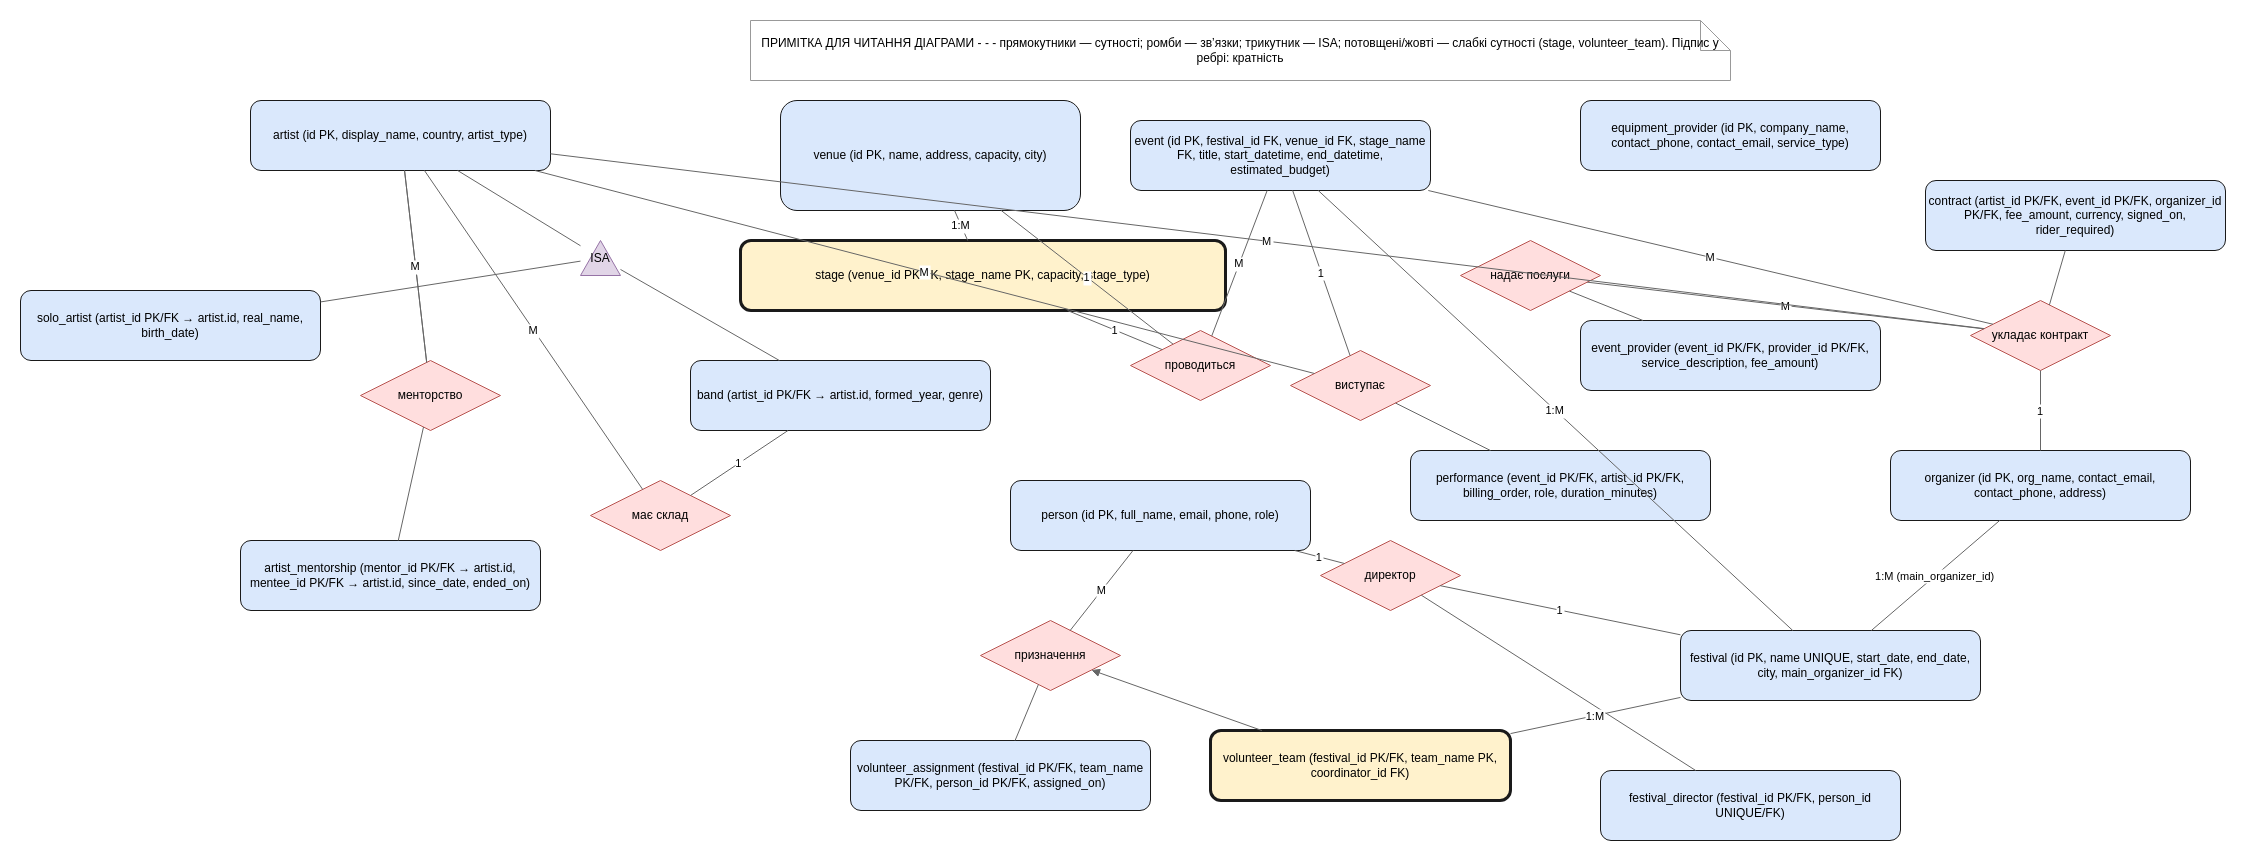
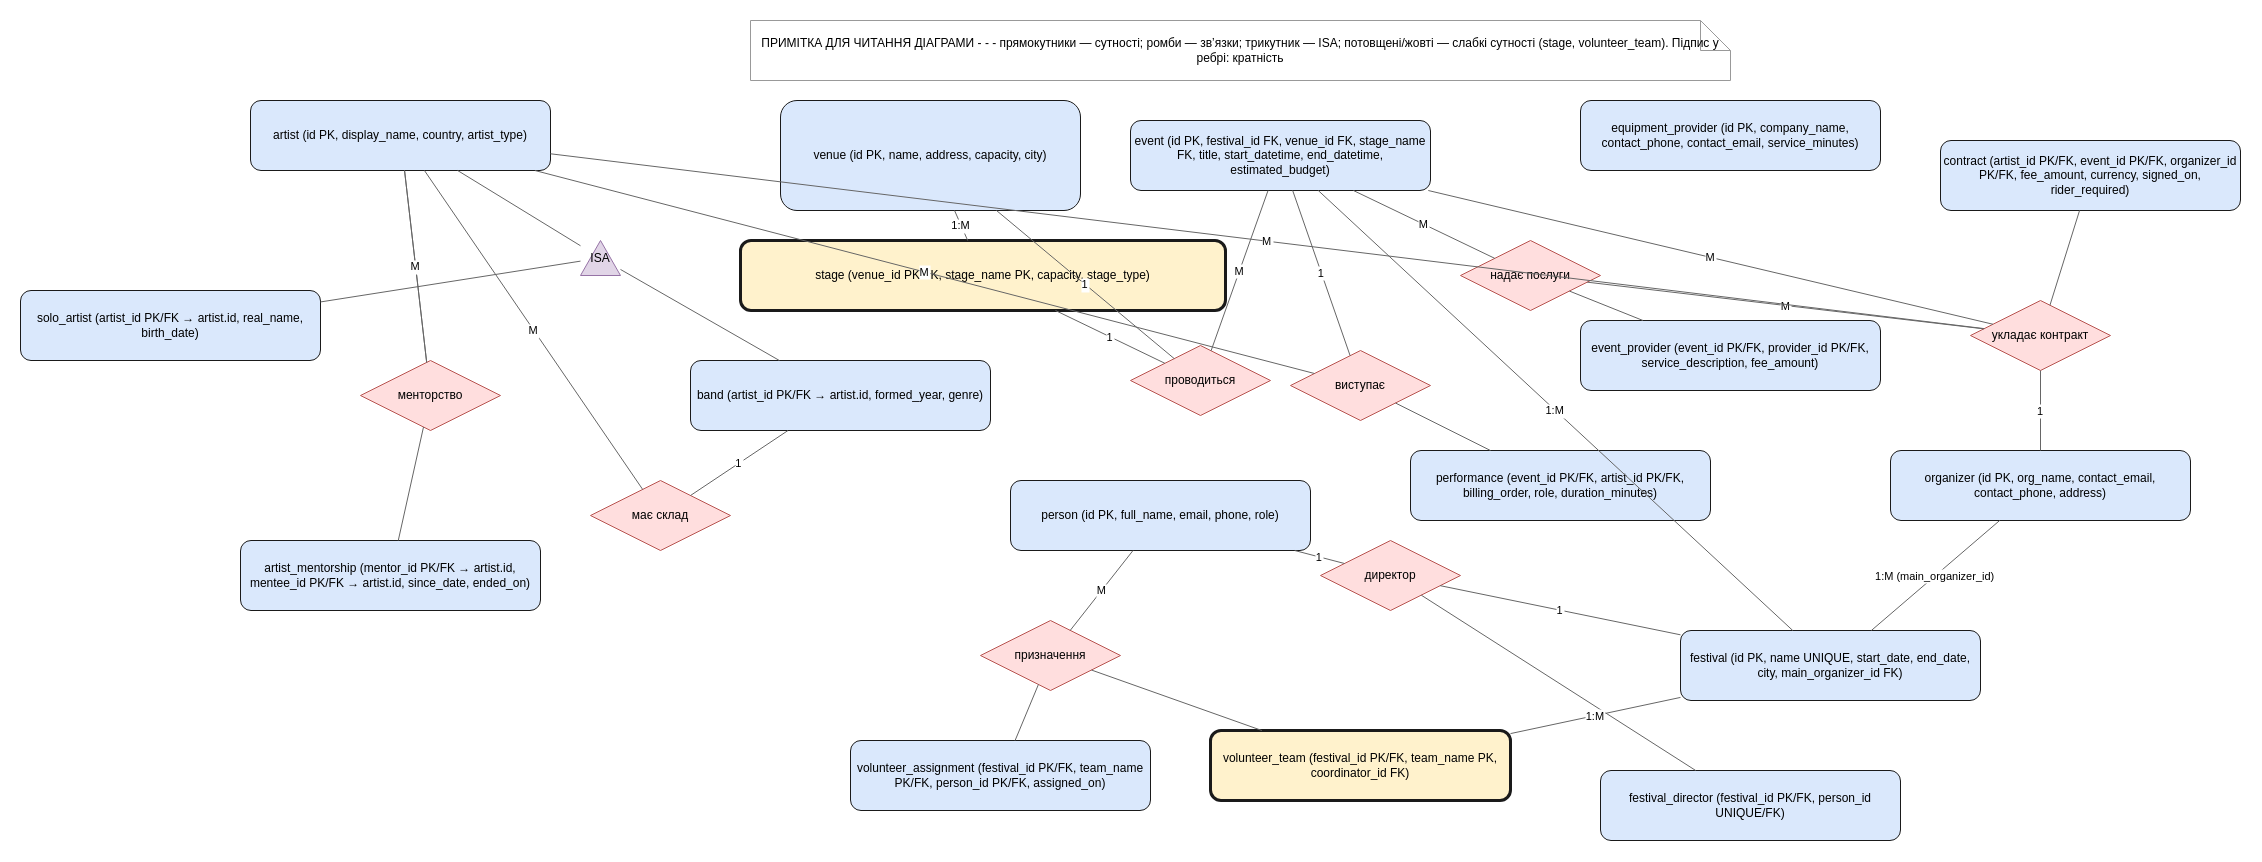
node "equipment_provider (id PK, company_name, contact_phone, contact_email, service_type)": label "equipment_provider (id PK, company_name, contact_phone, contact_email, service_type)" -> "equipment_provider (id PK, company_name, contact_phone, contact_email, service_minutes)"
node "contract (artist_id PK/FK, event_id PK/FK, organizer_id PK/FK, fee_amount, currency, signed_on, rider_required)": moved (2076, 216) -> (2091, 176)
edge "event (id PK, festival_id FK, venue_id FK, stage_name FK, title, start_datetime, end_datetime, estimated_budget)" -- "надає послуги": added, label "M"
node "проводиться": moved (1201, 366) -> (1201, 381)
edge "volunteer_team (festival_id PK/FK, team_name PK, coordinator_id FK)" -> "призначення": arrowhead block -> none
